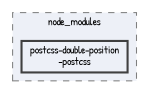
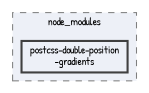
node "postcss-double-position -postcss": label "postcss-double-position -postcss" -> "postcss-double-position -gradients"
